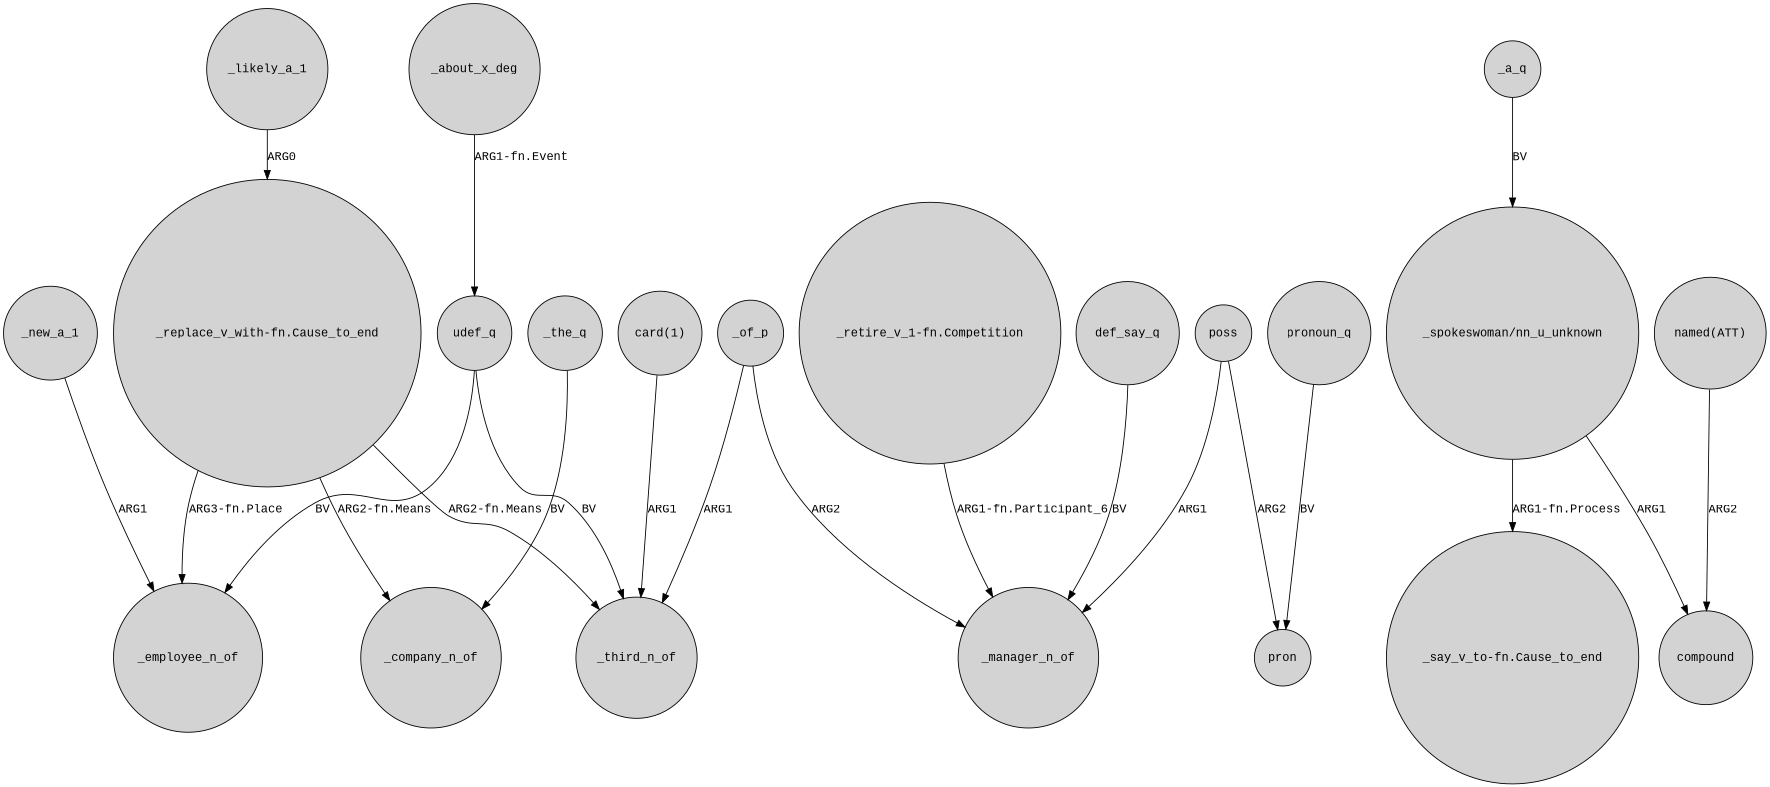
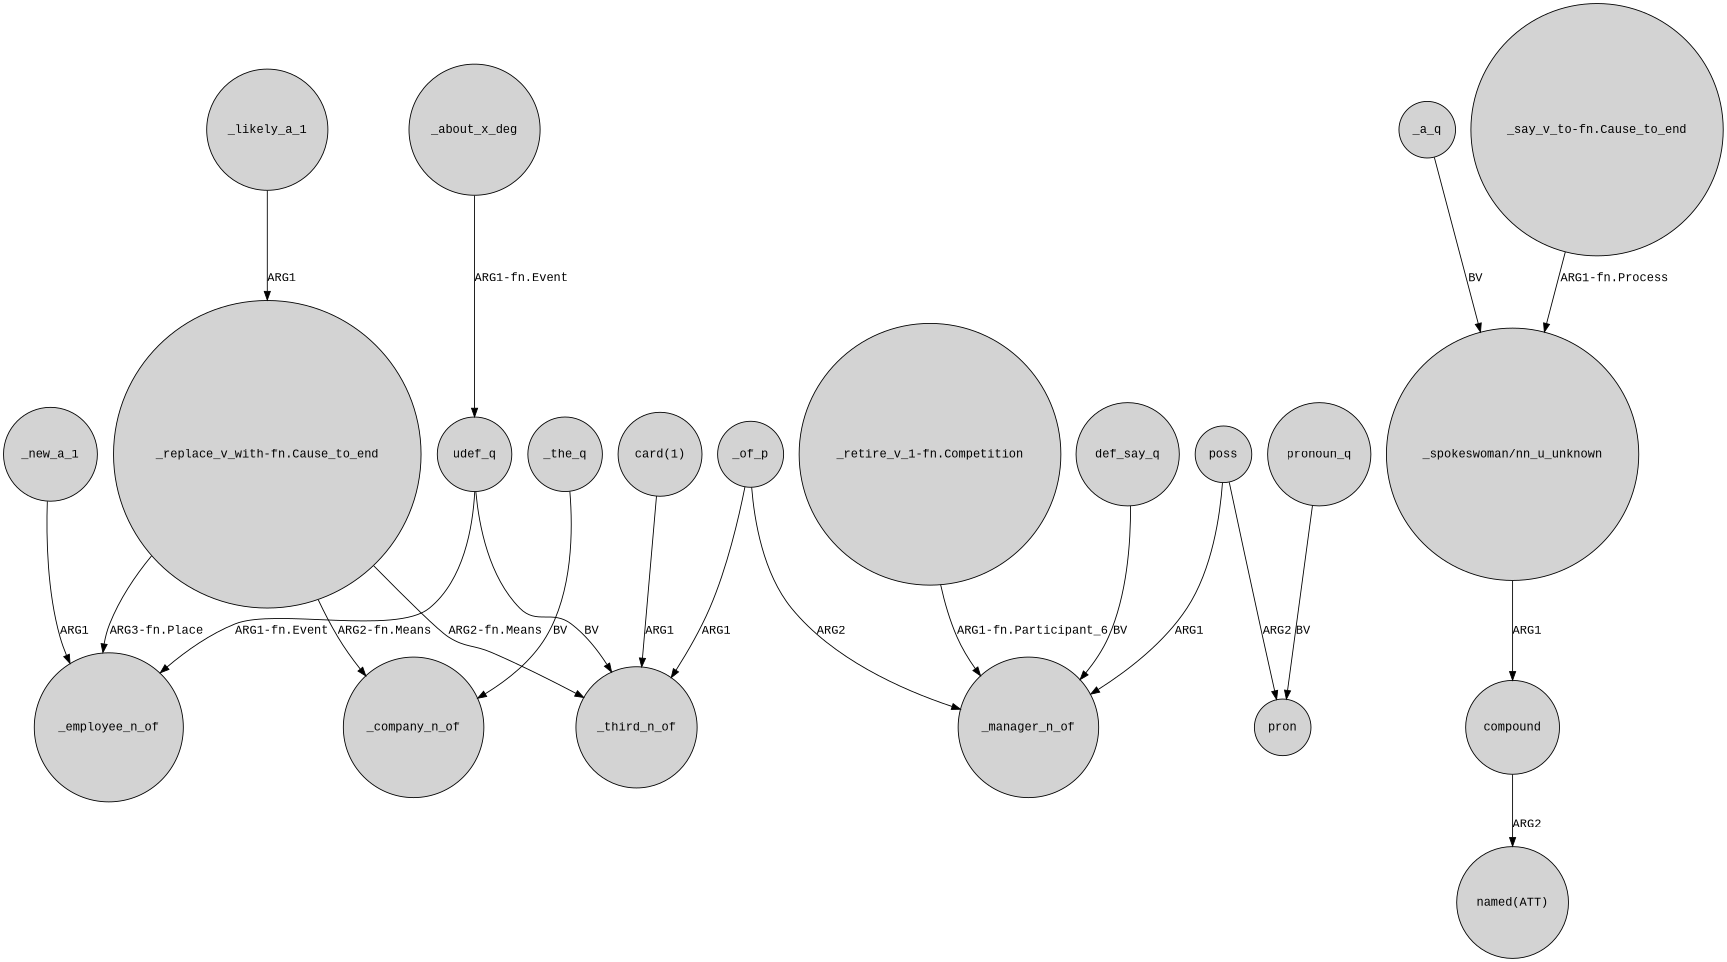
edge "_likely_a_1" -> "_replace_v_with-fn.Cause_to_end": label "ARG0" -> "ARG1"
edge "_spokeswoman/nn_u_unknown" -> "_say_v_to-fn.Cause_to_end": reversed
edge "named(ATT)" -> "compound": reversed
edge "udef_q" -> "_employee_n_of": label "BV" -> "ARG1-fn.Event"
